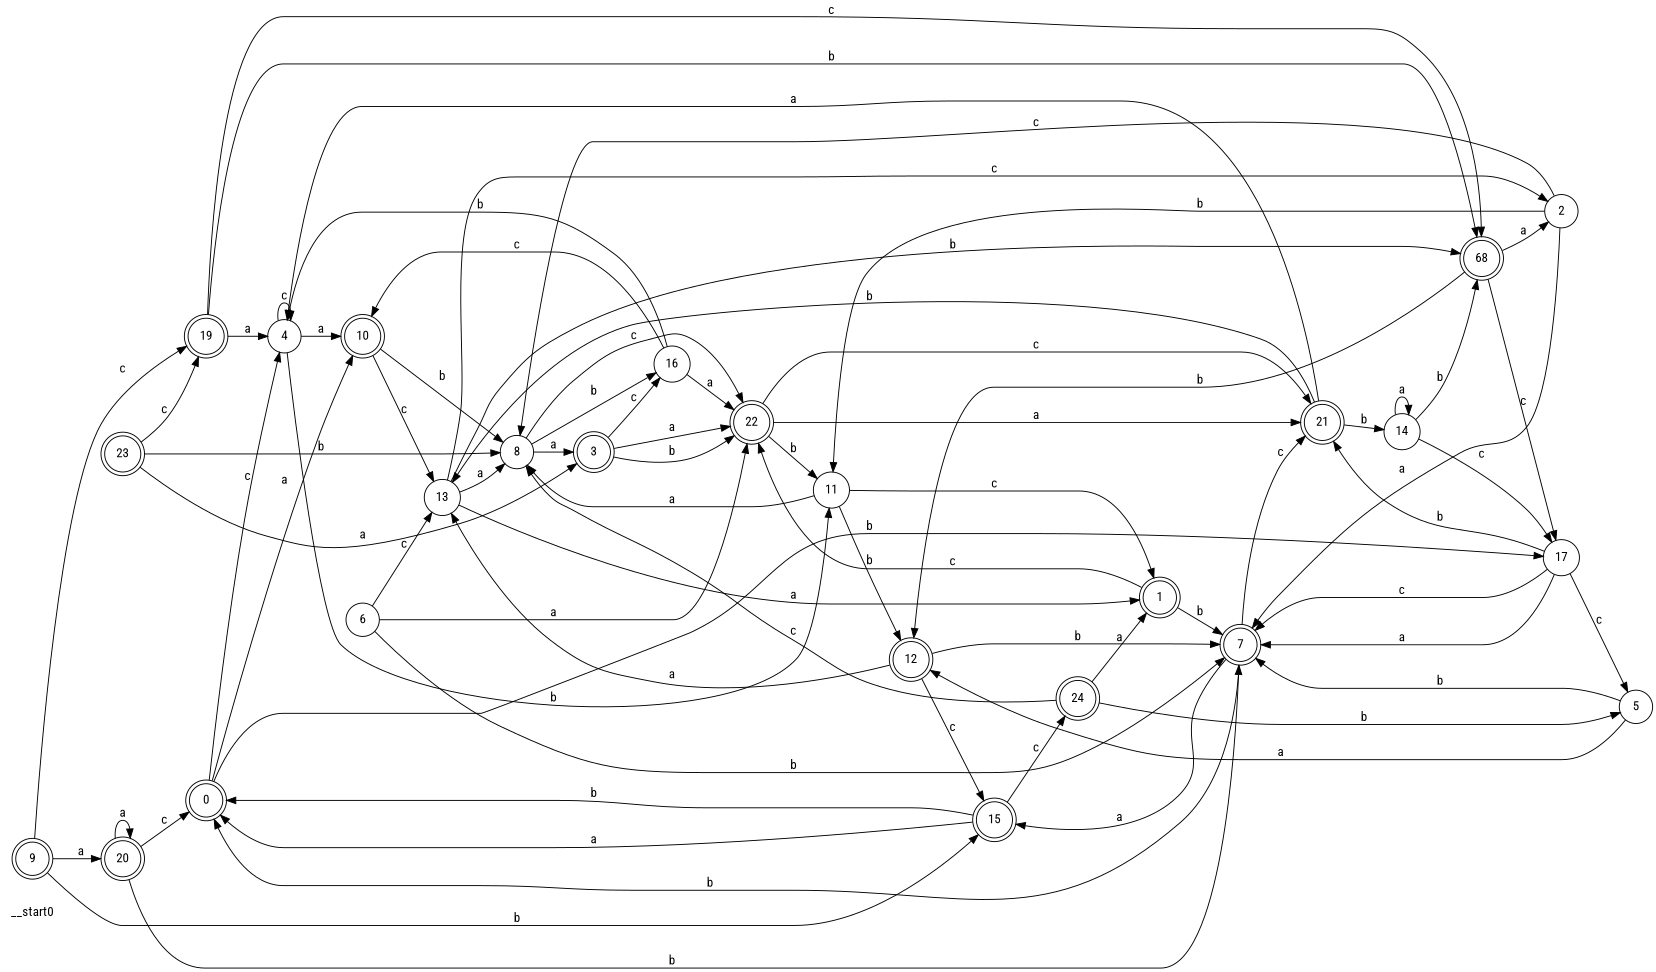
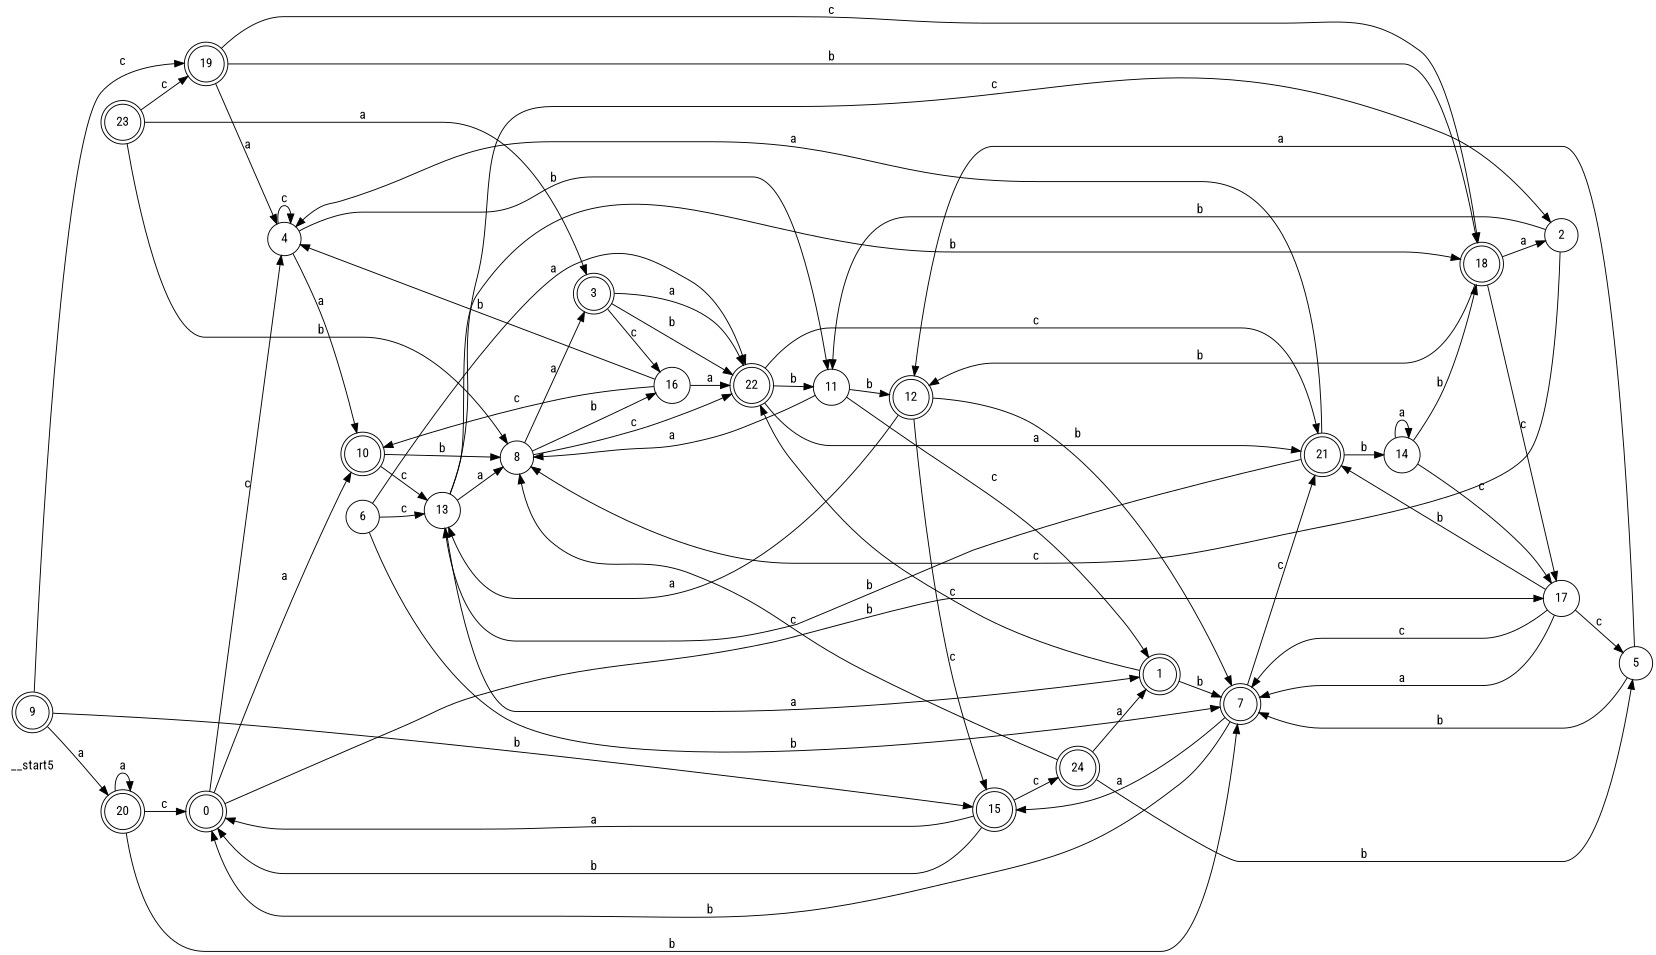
node "68": label "68" -> "18"
edge "2" -> "7": removed, label "a"
node "__start0": label "__start0" -> "__start5"
